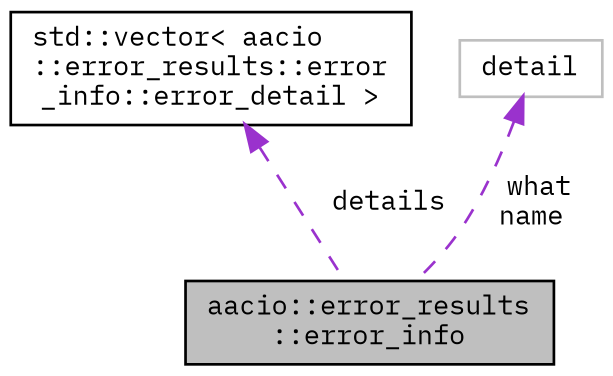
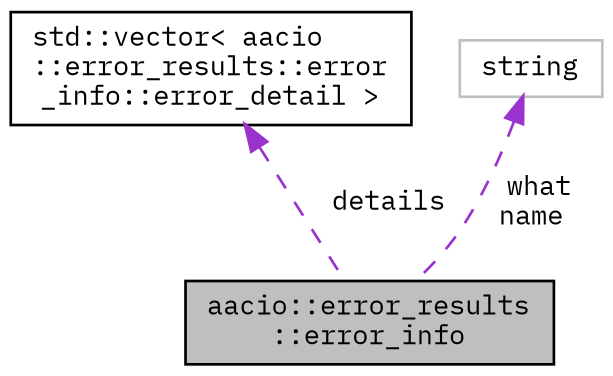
node "detail": label "detail" -> "string"
